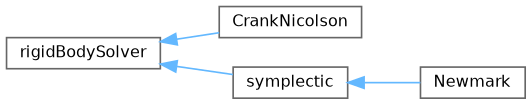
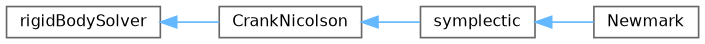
edge "symplectic" -> "rigidBodySolver": now "symplectic" -> "CrankNicolson"
